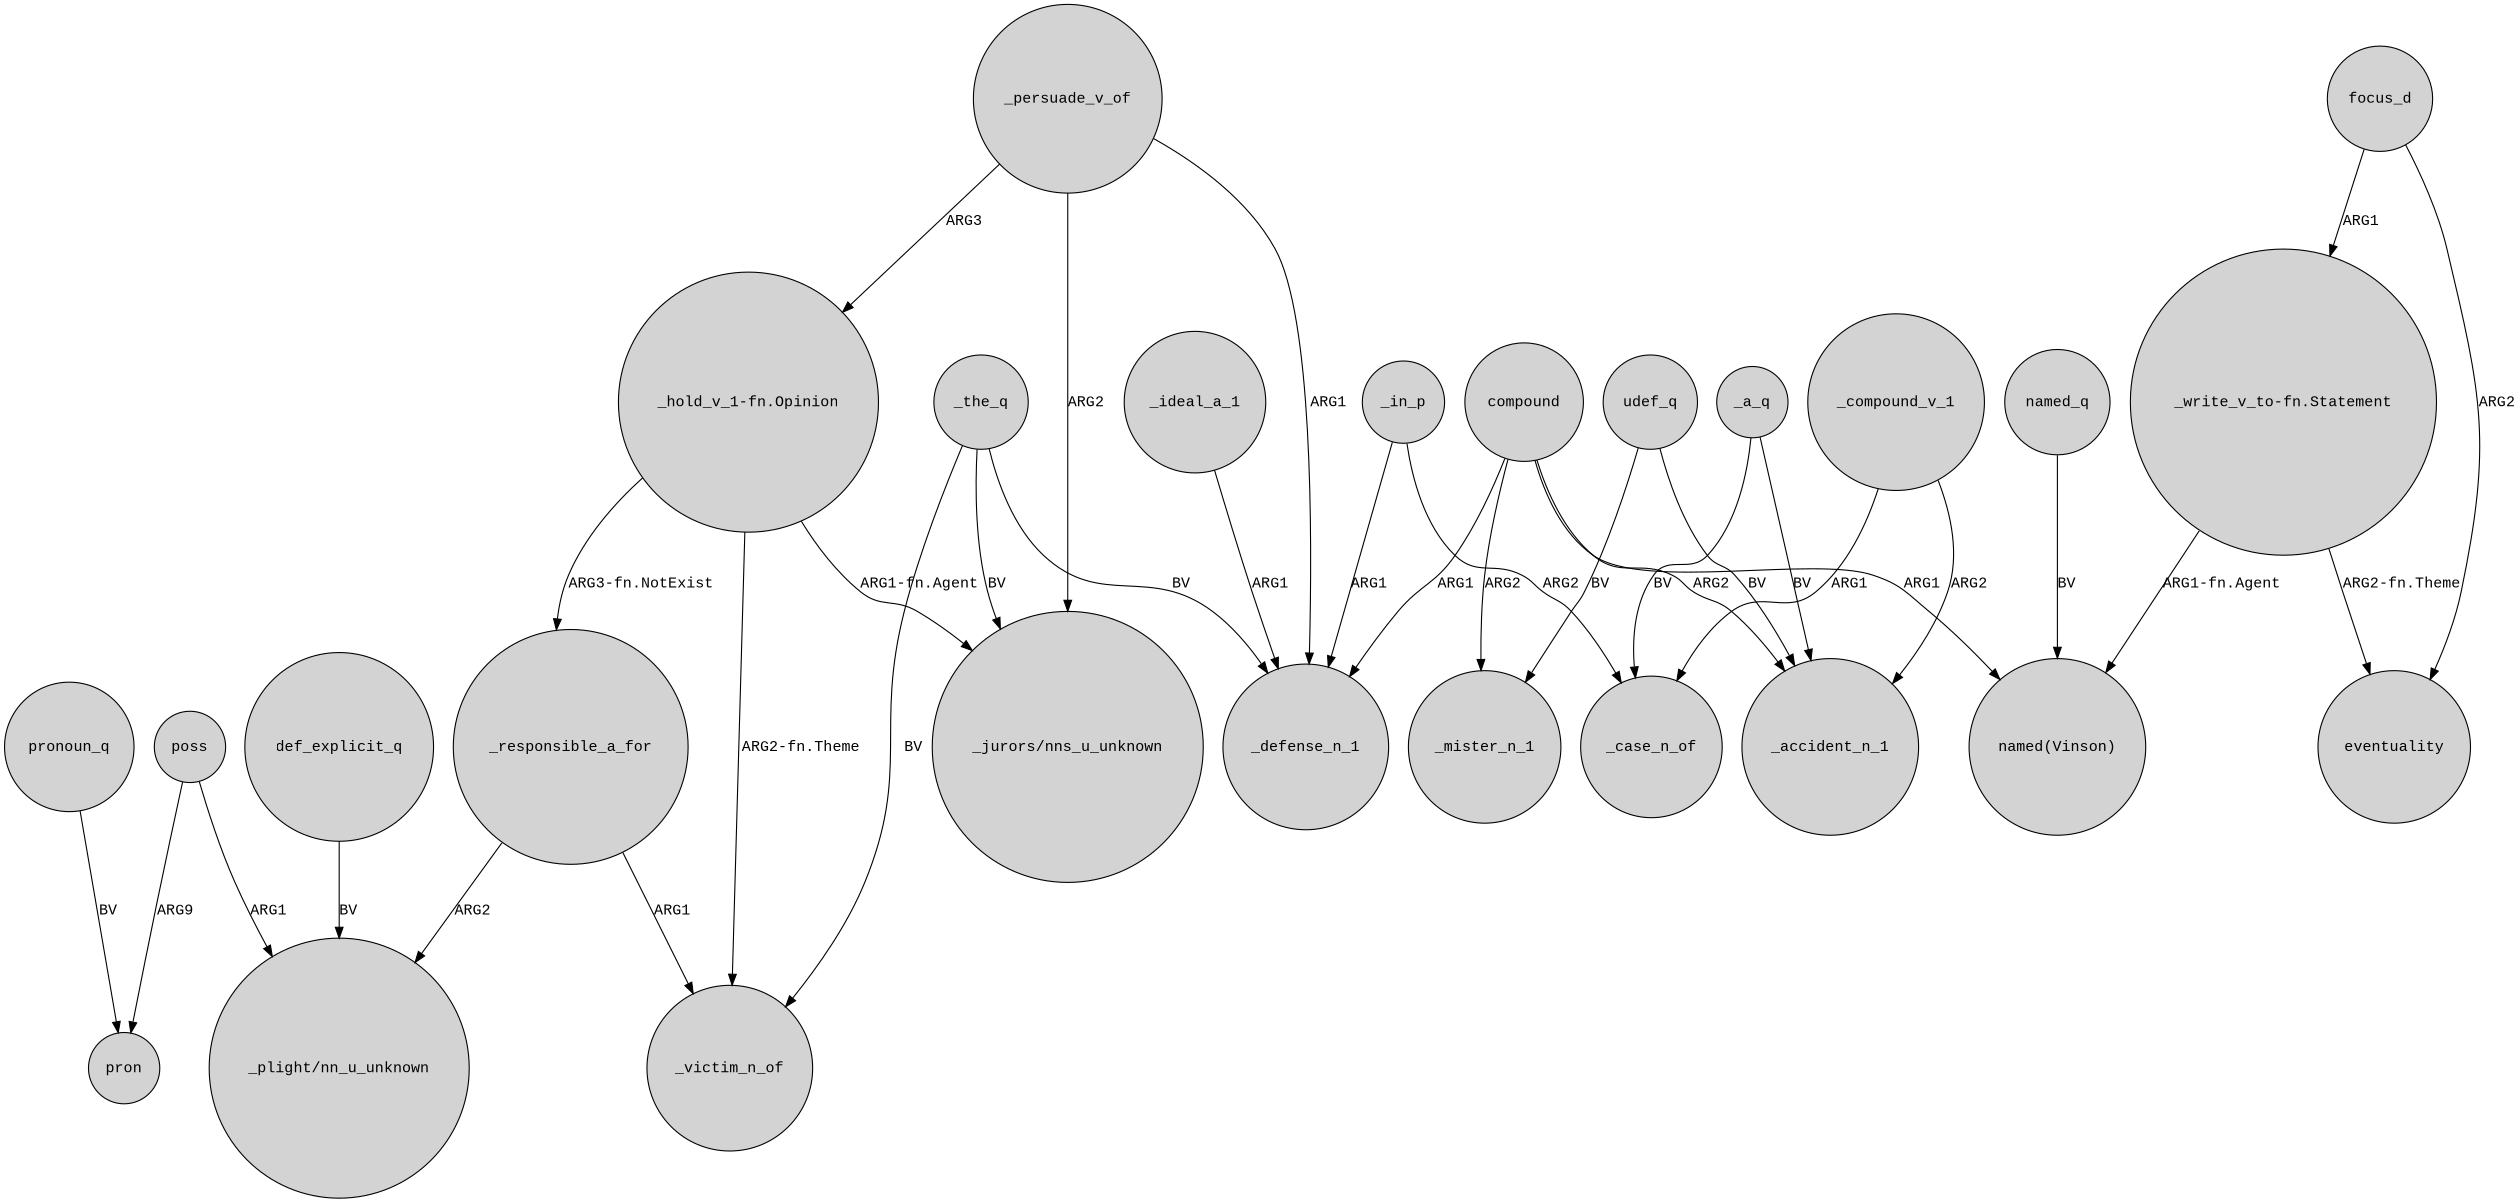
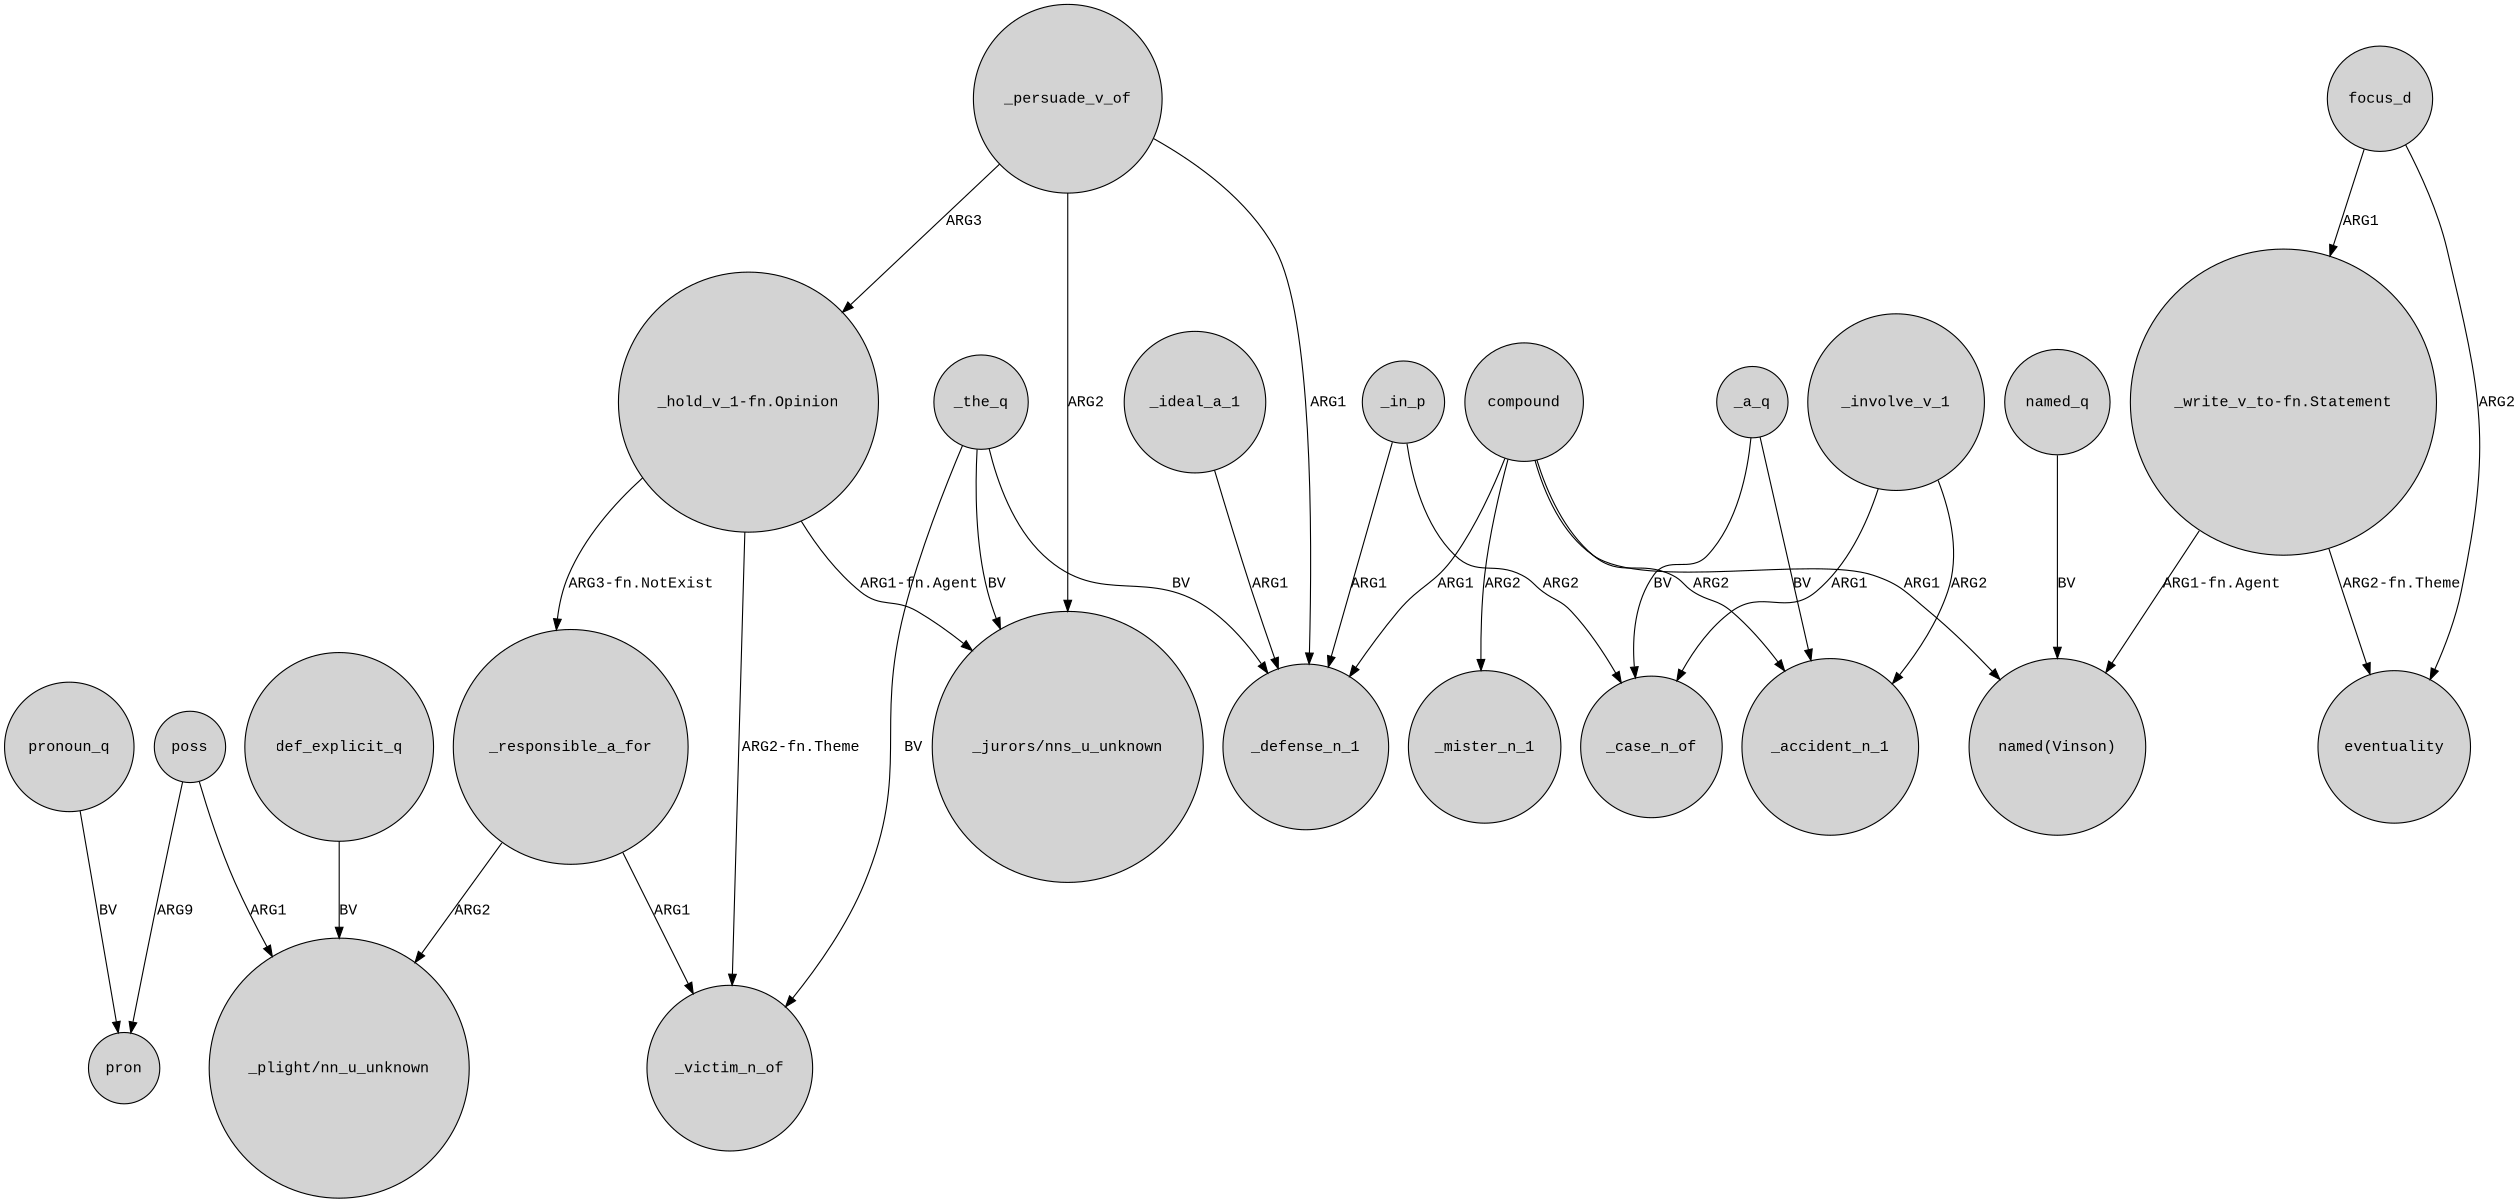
node "udef_q": removed
node "_compound_v_1": label "_compound_v_1" -> "_involve_v_1"
